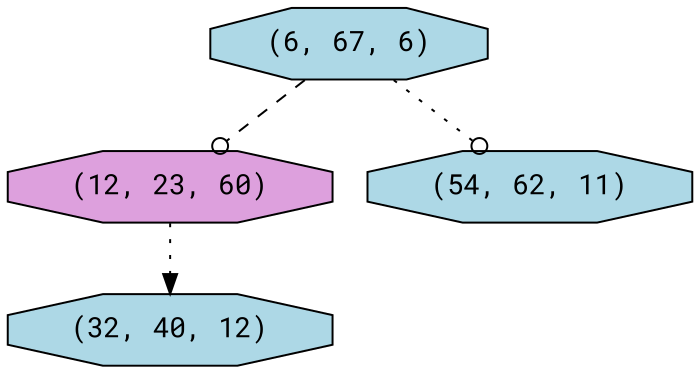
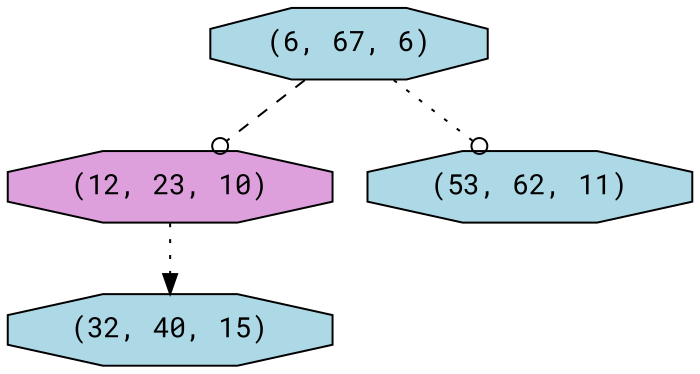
node "(12, 23, 60)": label "(12, 23, 60)" -> "(12, 23, 10)"
node "(54, 62, 11)": label "(54, 62, 11)" -> "(53, 62, 11)"
node "(32, 40, 12)": label "(32, 40, 12)" -> "(32, 40, 15)"
